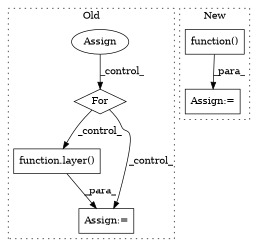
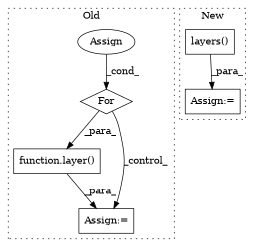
node "function()": label "function()" -> "layers()"
edge "Assign" -> "For": label "_control_" -> "_cond_"
edge "For" -> "function.layer()": label "_control_" -> "_para_"
